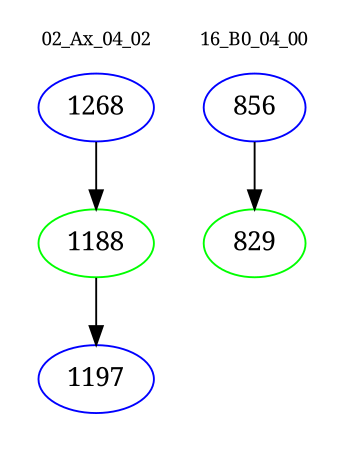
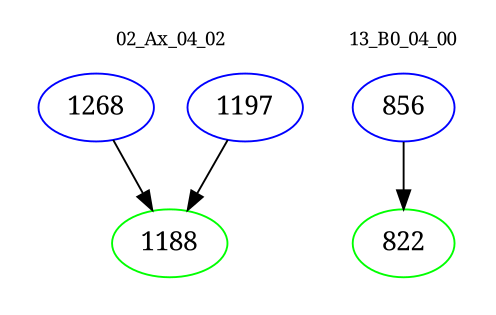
cluster "16_B0_04_00": label "16_B0_04_00" -> "13_B0_04_00"
node "829": label "829" -> "822"
edge "1188" -> "1197": reversed
